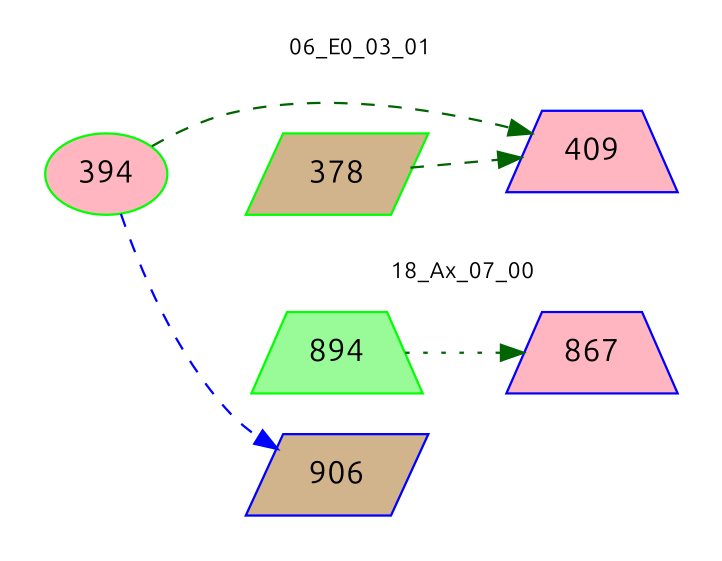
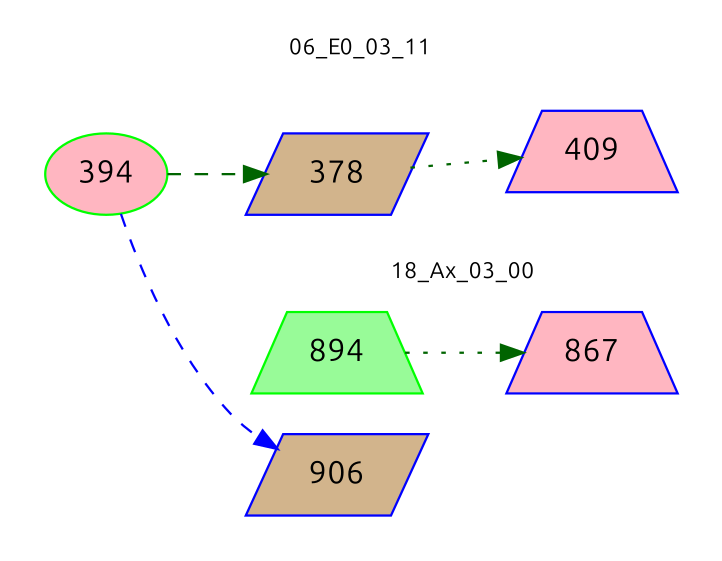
cluster "06_E0_03_01": label "06_E0_03_01" -> "06_E0_03_11"
edge "394" -> "409": now "394" -> "378"
edge "378" -> "409": style dashed -> dotted
node "378": color green -> blue
cluster "18_Ax_07_00": label "18_Ax_07_00" -> "18_Ax_03_00"
